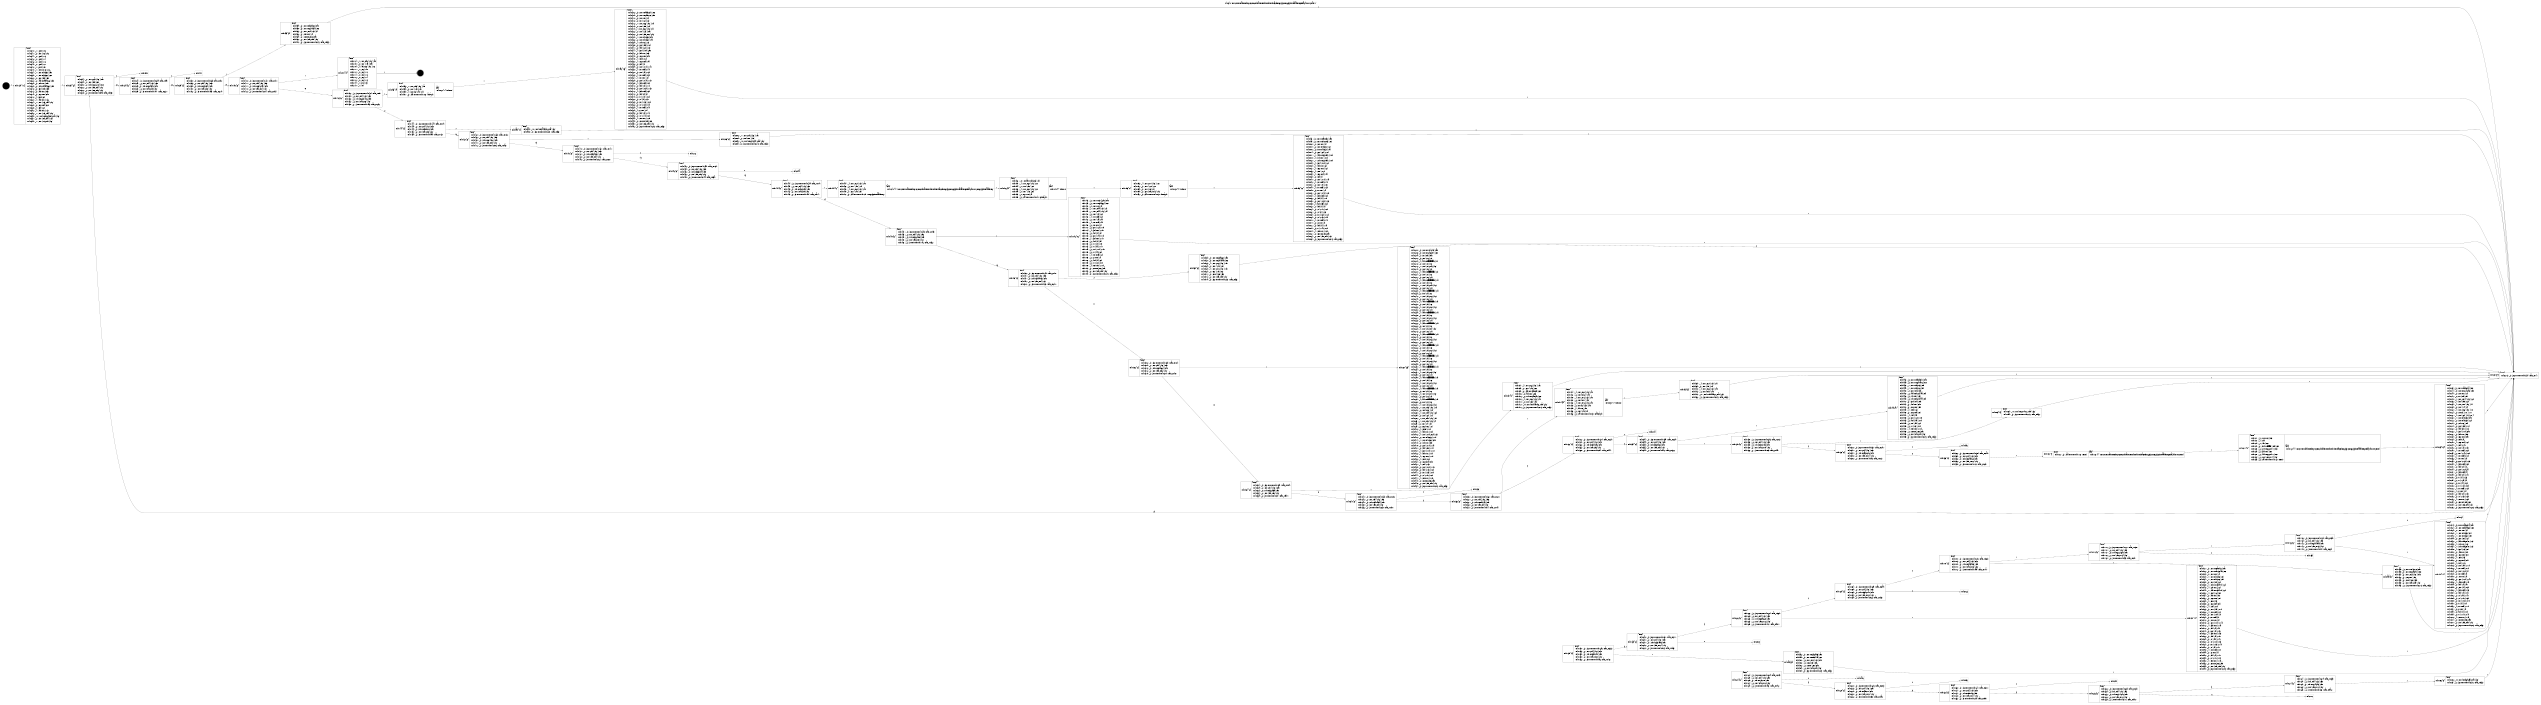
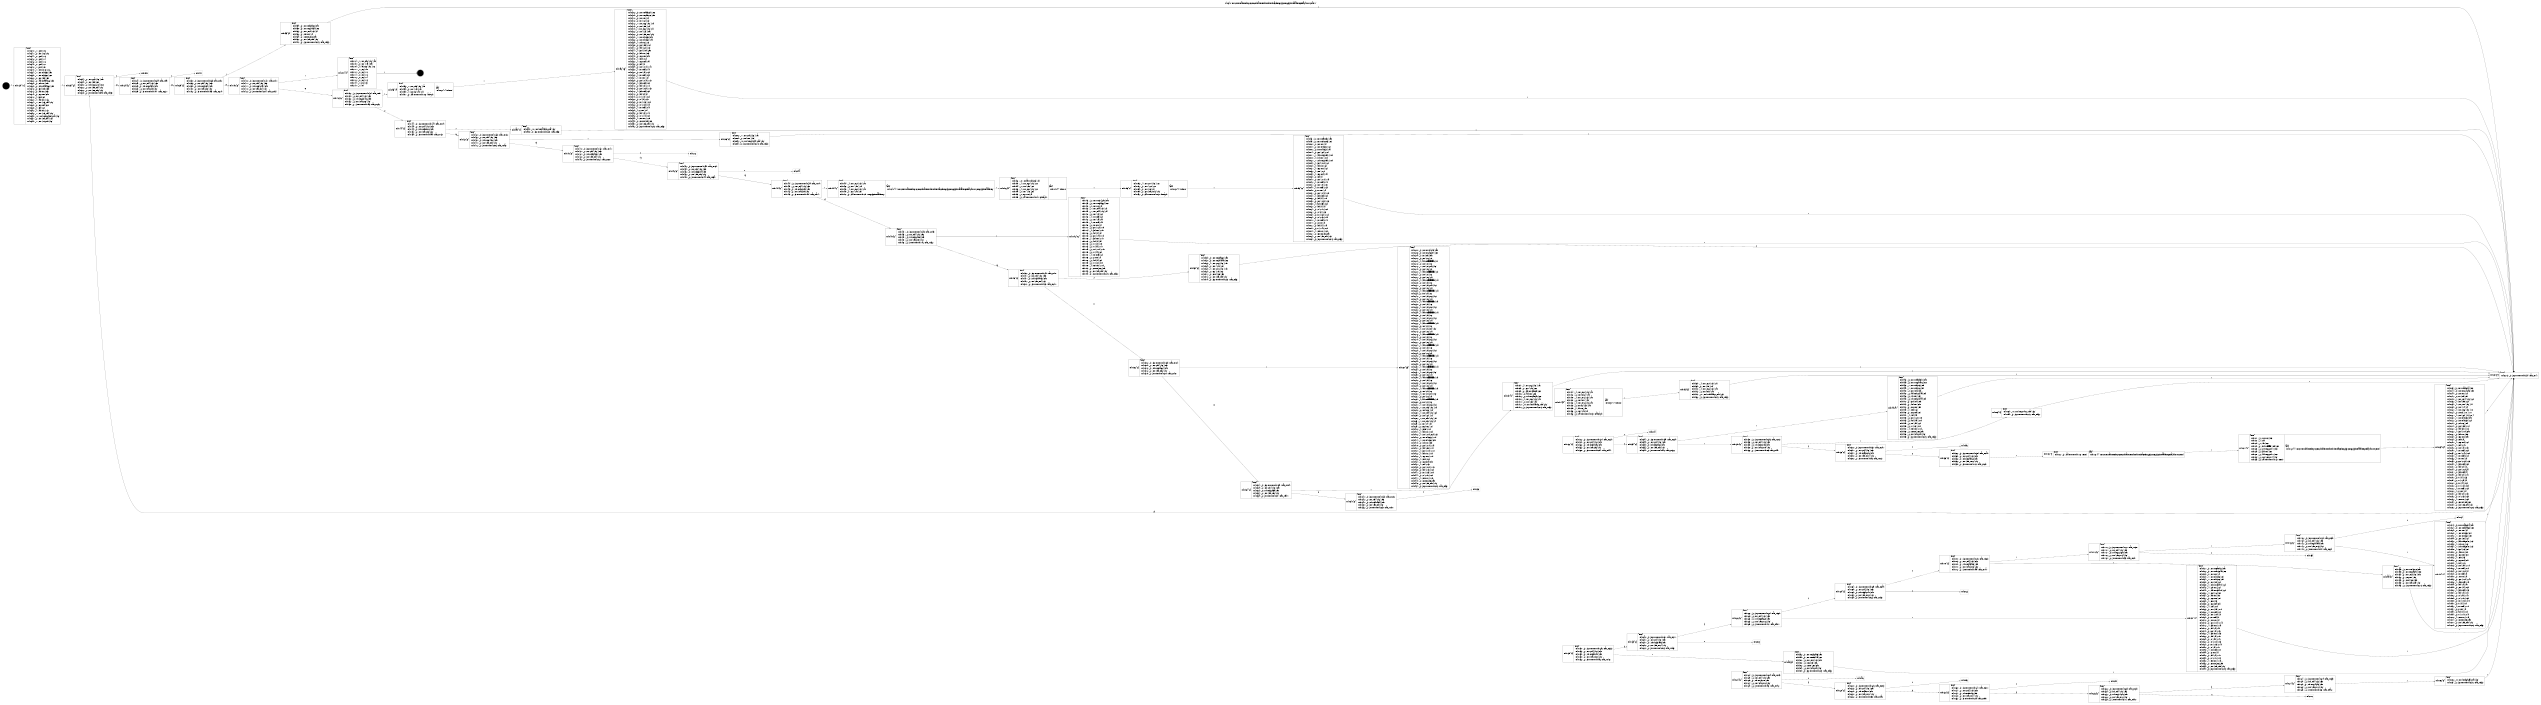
node "0x40155c [28]": removed
